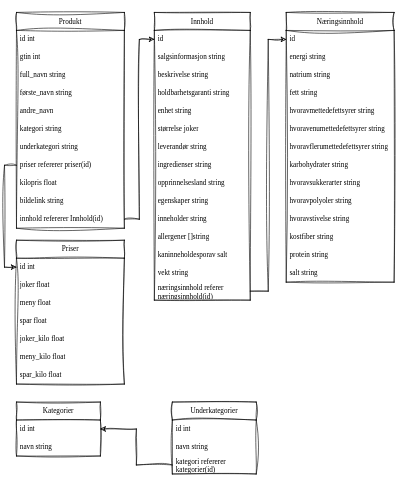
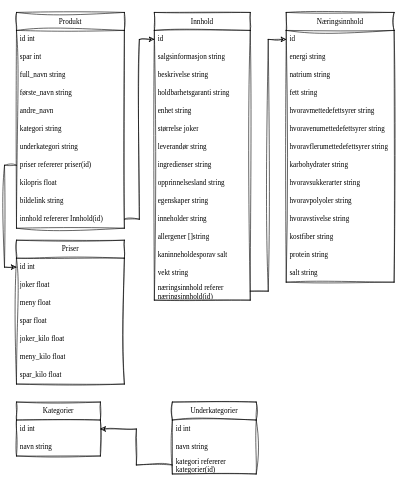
node "gtin int": label "gtin int" -> "spar int"
